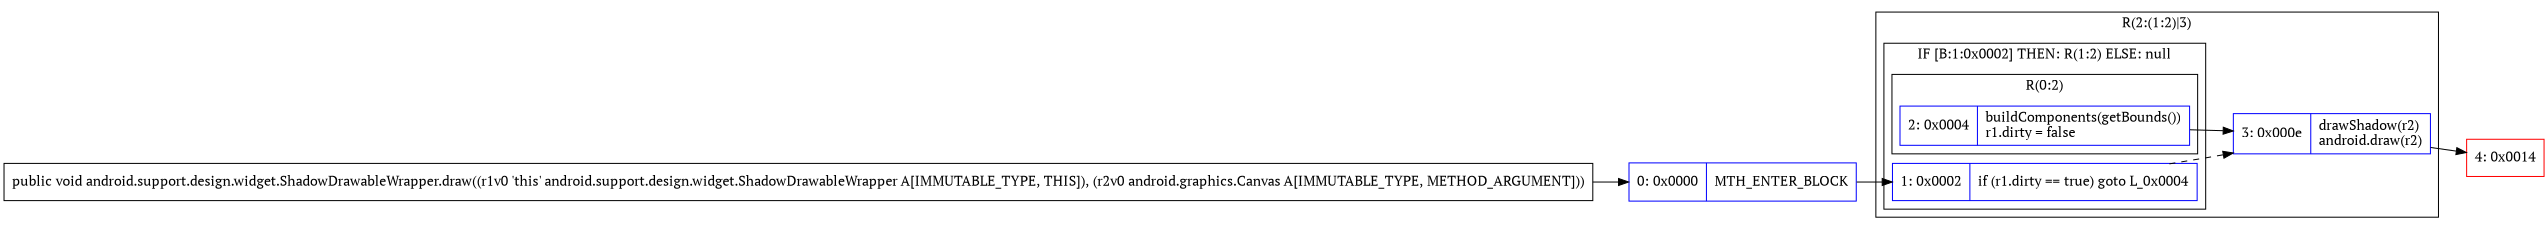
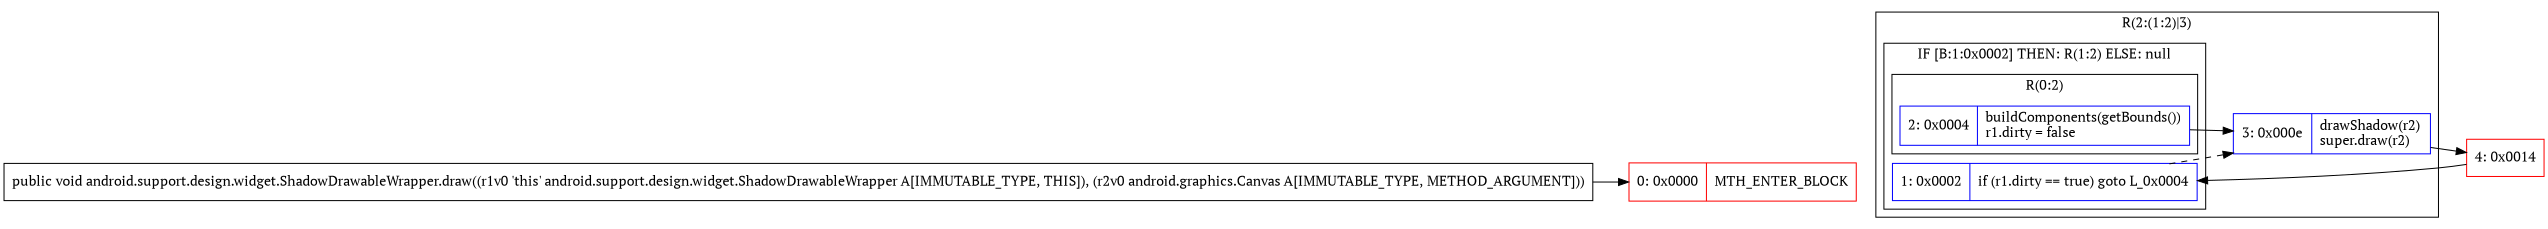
node "3: 0x000e": text "android.draw(r2)" -> "super.draw(r2)"
node "0: 0x0000": color blue -> red
edge "0: 0x0000" -> "1: 0x0002": now "4: 0x0014" -> "1: 0x0002"
